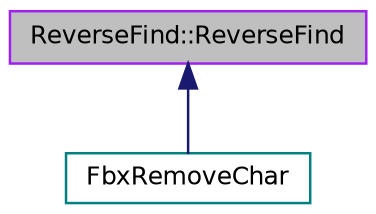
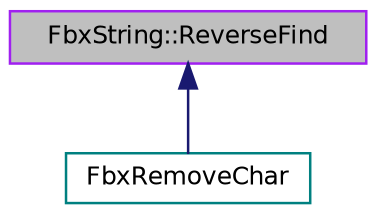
node "ReverseFind::ReverseFind": label "ReverseFind::ReverseFind" -> "FbxString::ReverseFind"
